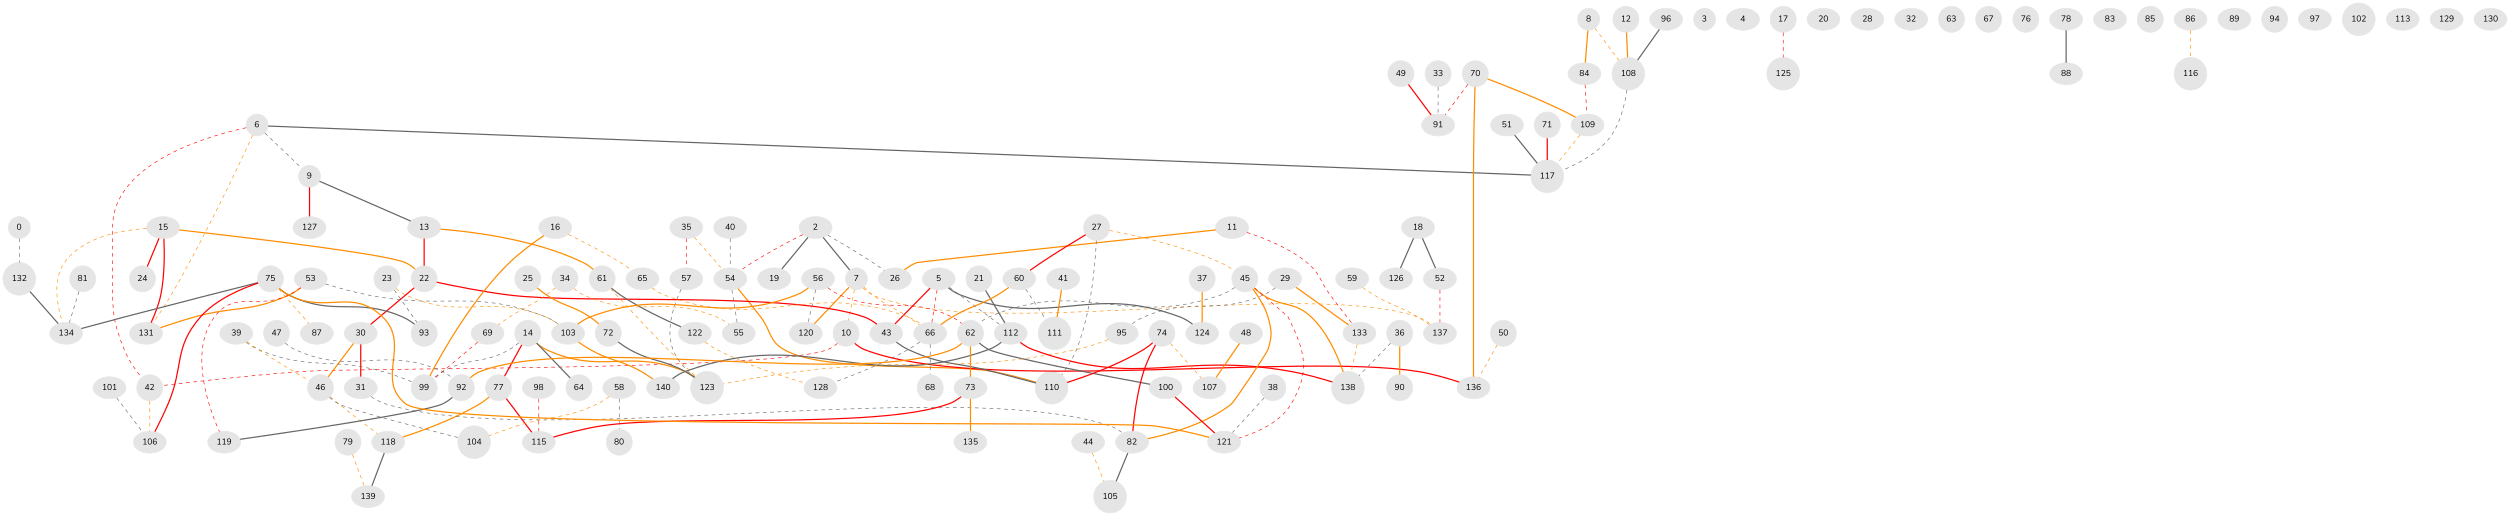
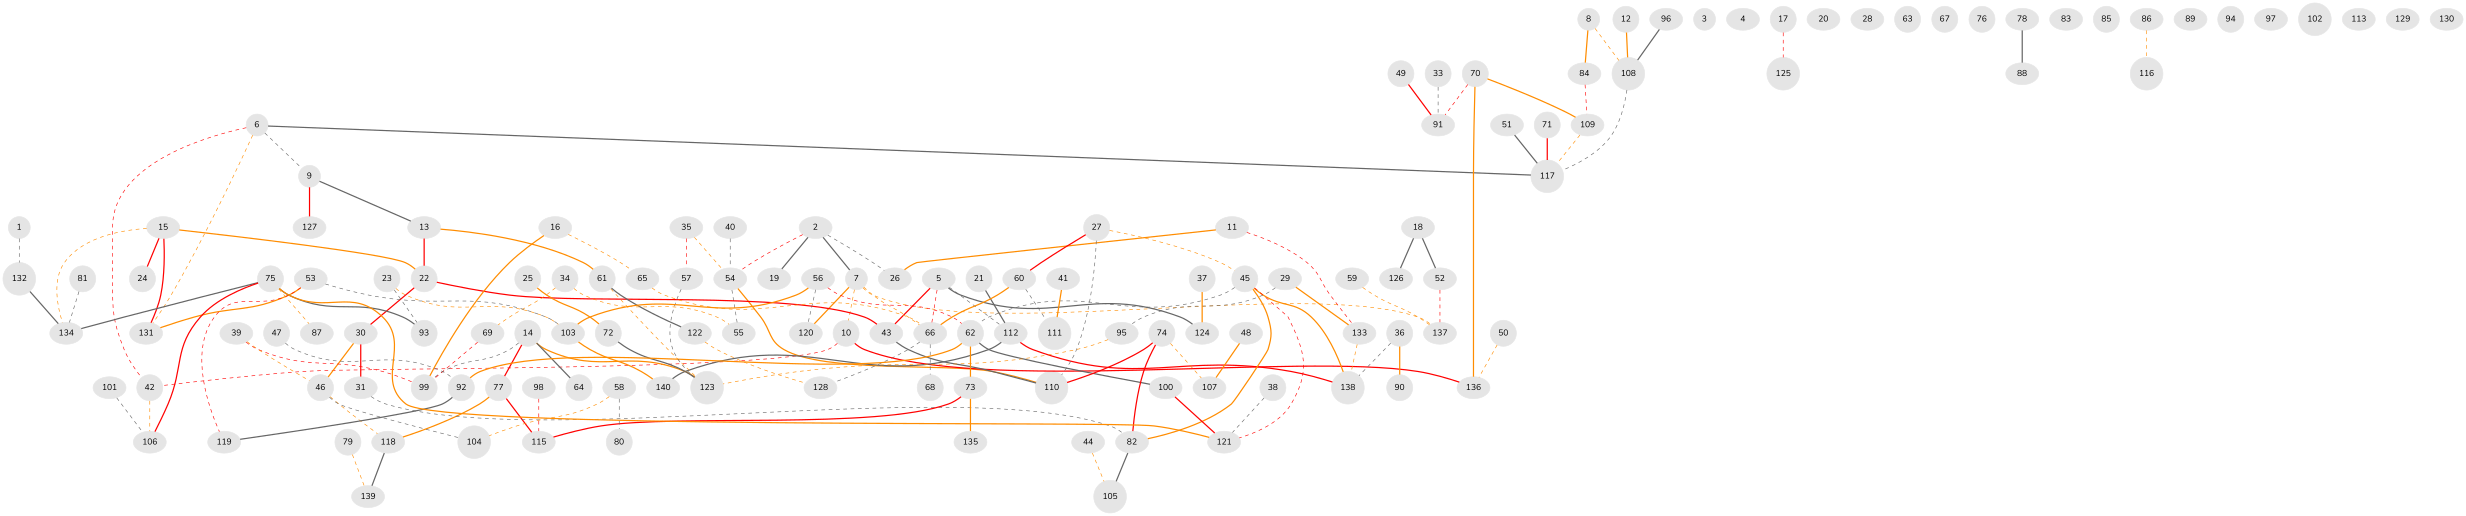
node "32": removed
node "0": label "0" -> "1"
edge "39" -- "99": color gray40 -> red
